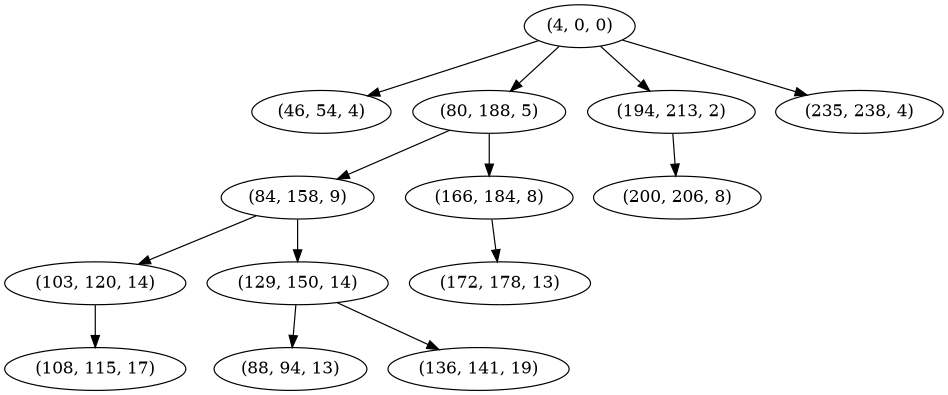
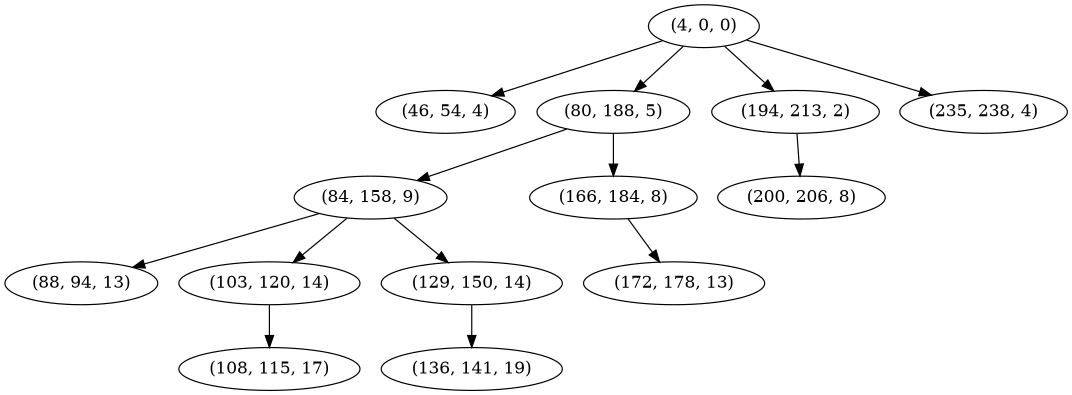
edge "(129, 150, 14)" -> "(88, 94, 13)": now "(84, 158, 9)" -> "(88, 94, 13)"
